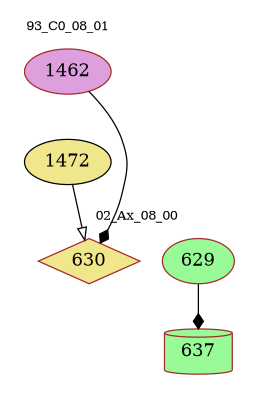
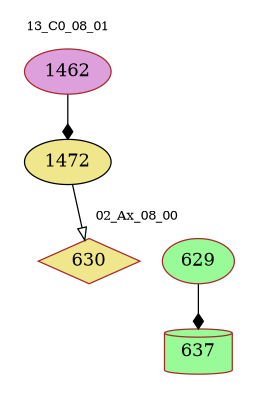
cluster "93_C0_08_01": label "93_C0_08_01" -> "13_C0_08_01"
edge "1462" -> "630": now "1462" -> "1472"
